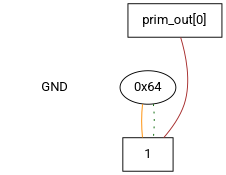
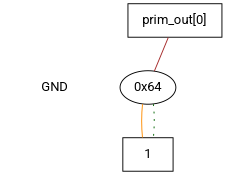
edge "prim_out[0]" -- "1": now "prim_out[0]" -- "0x64"
